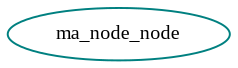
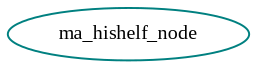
node "ma_node_node": label "ma_node_node" -> "ma_hishelf_node"
